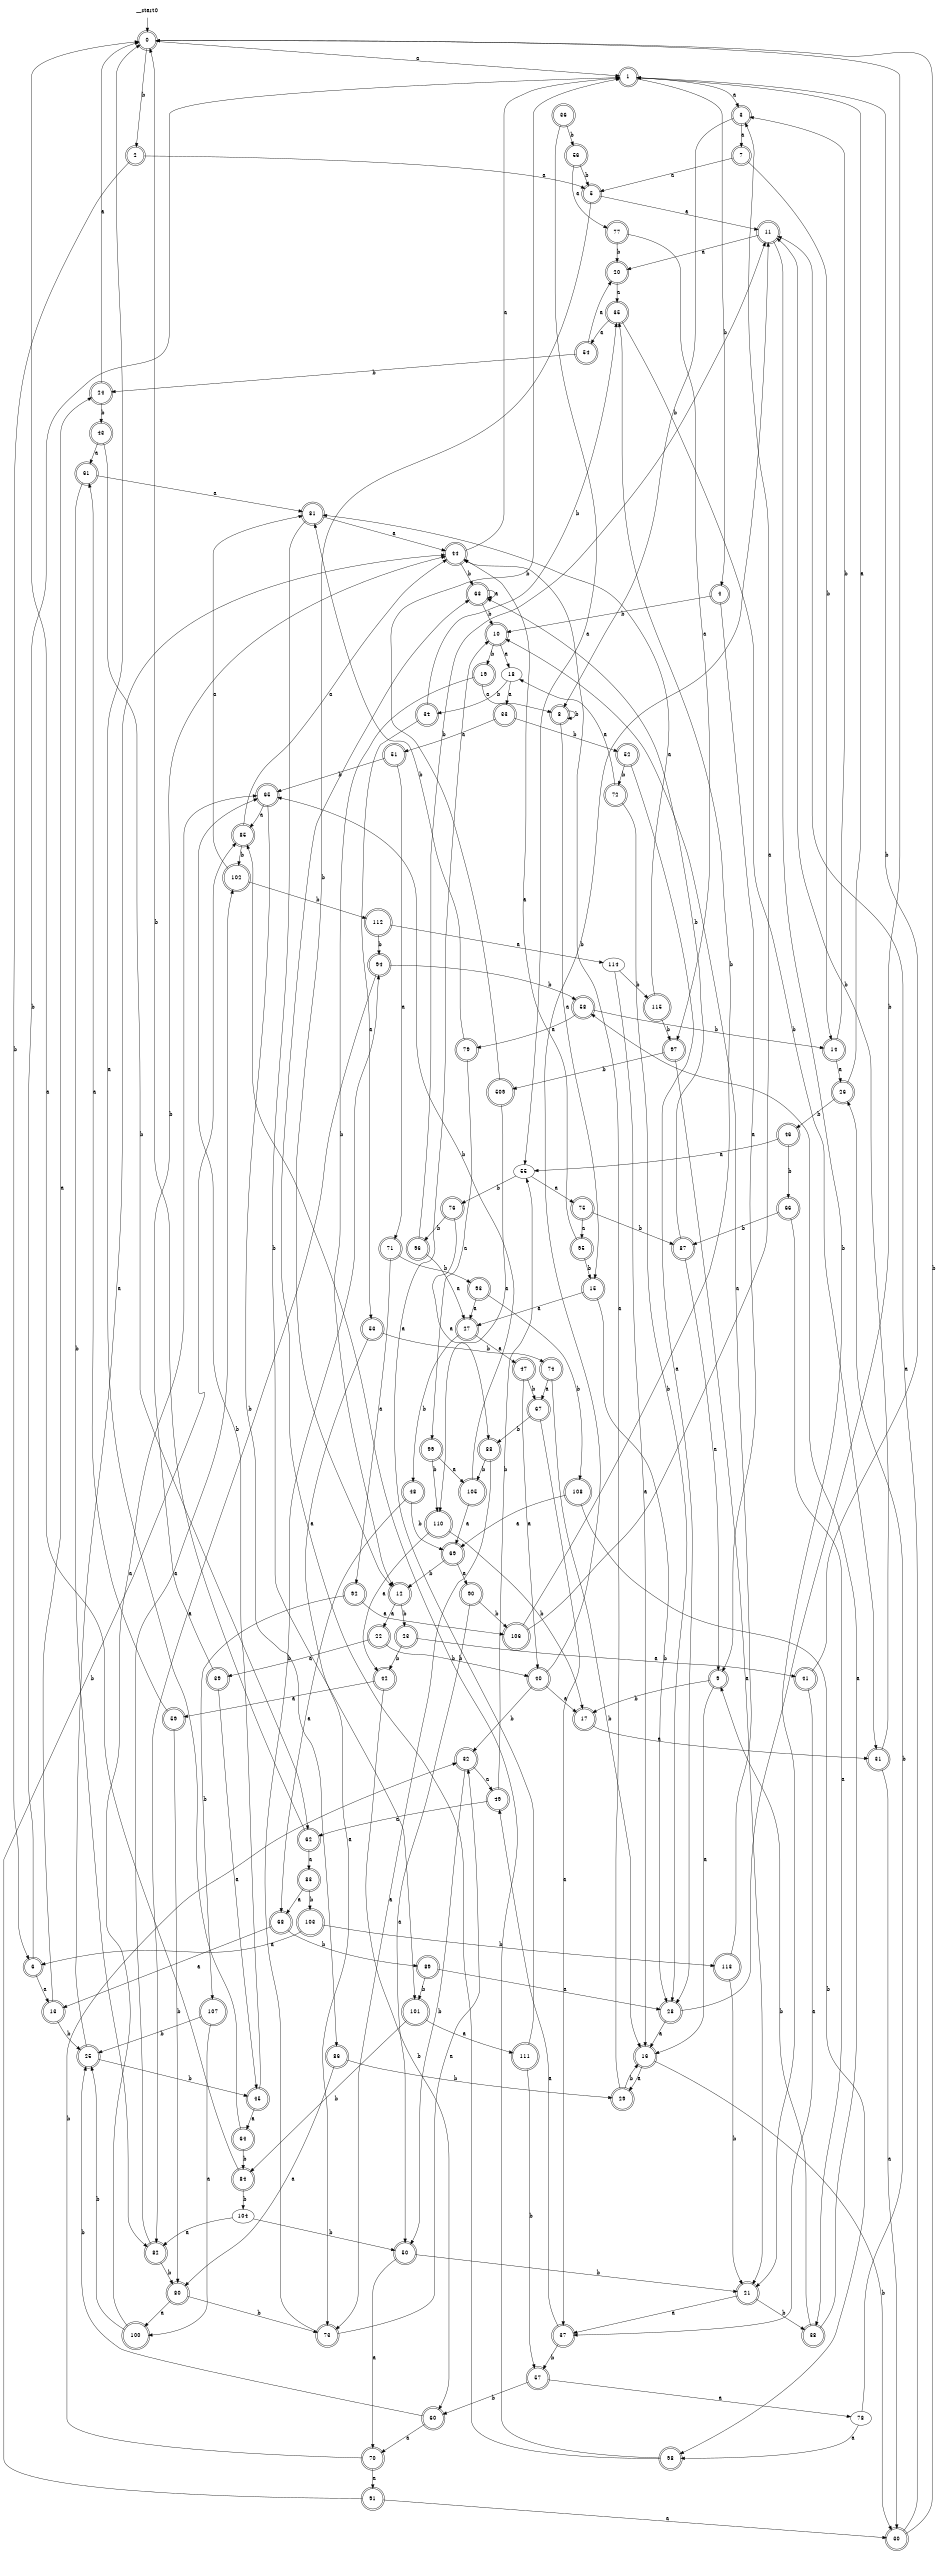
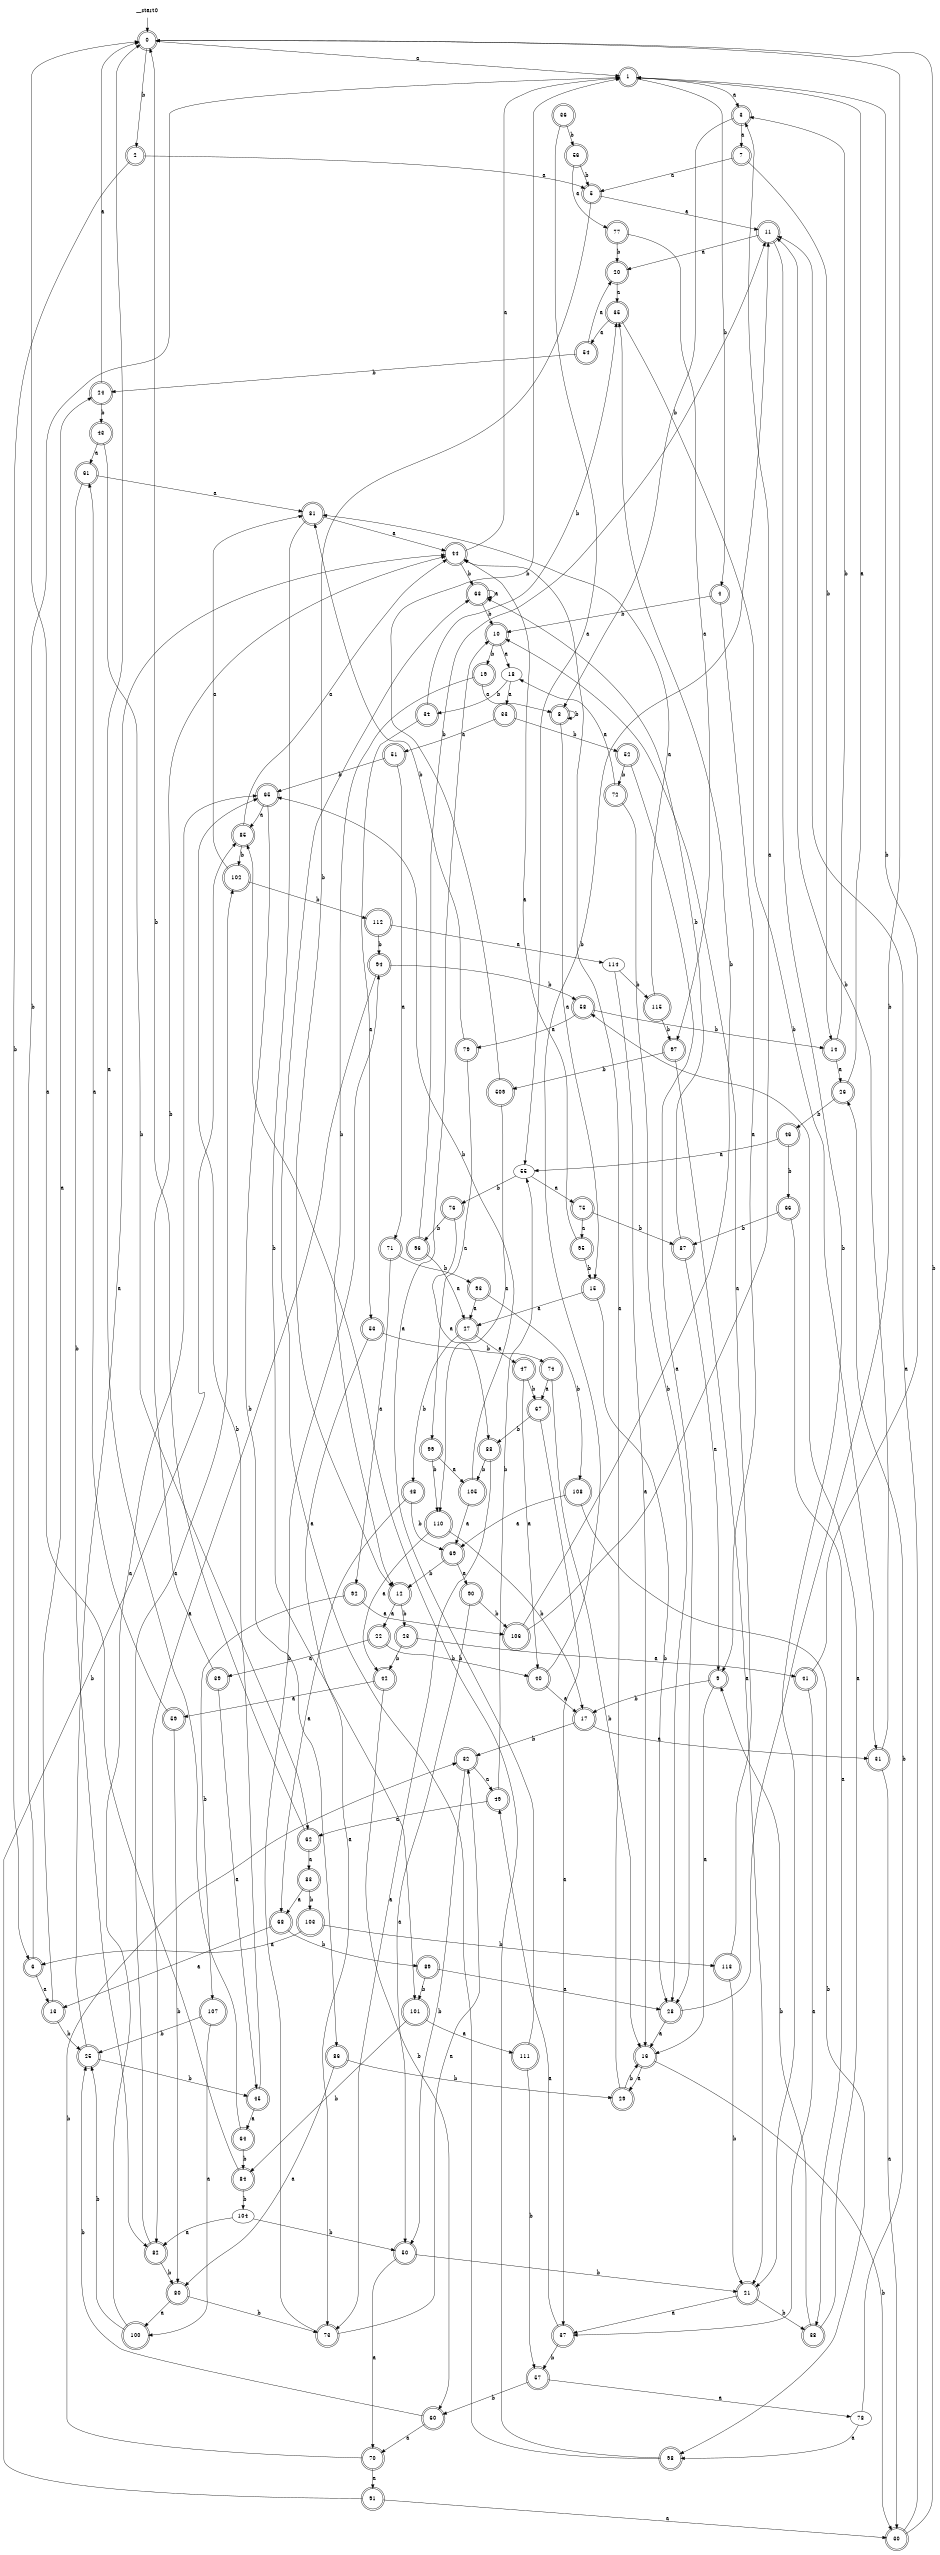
edge "40" -> "32": now "17" -> "32"
